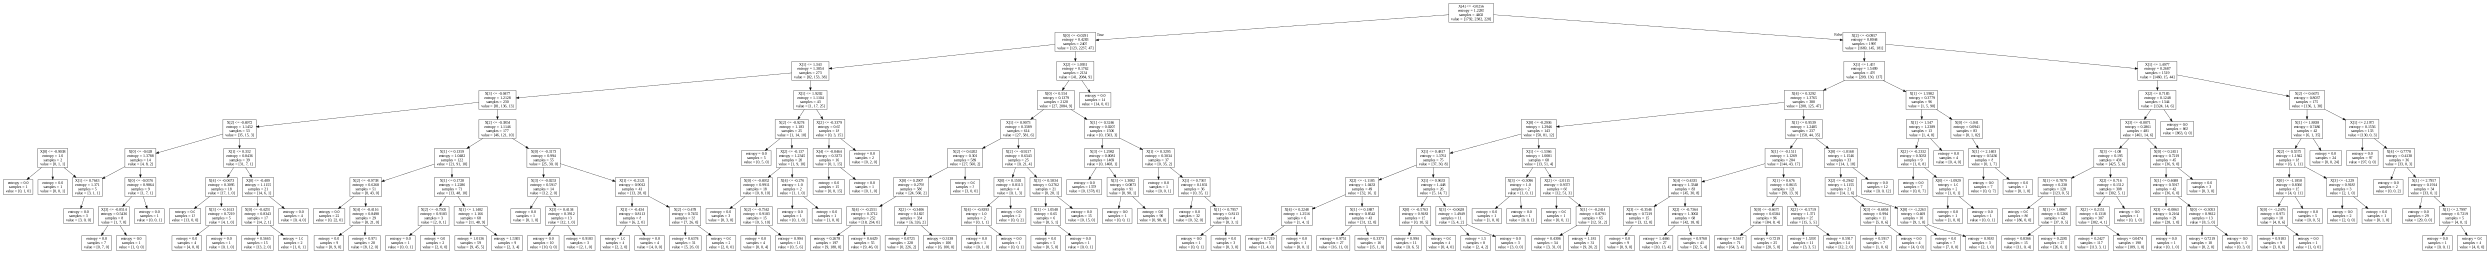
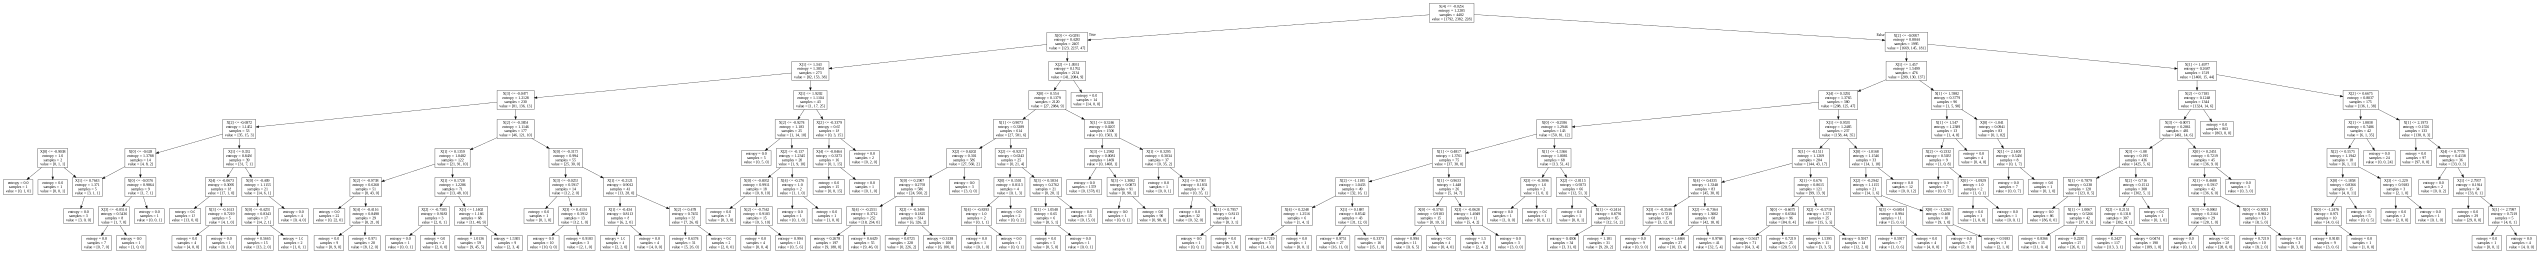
node "entropy = 0.0 samples = 28 value = [28, 0, 0]": added
